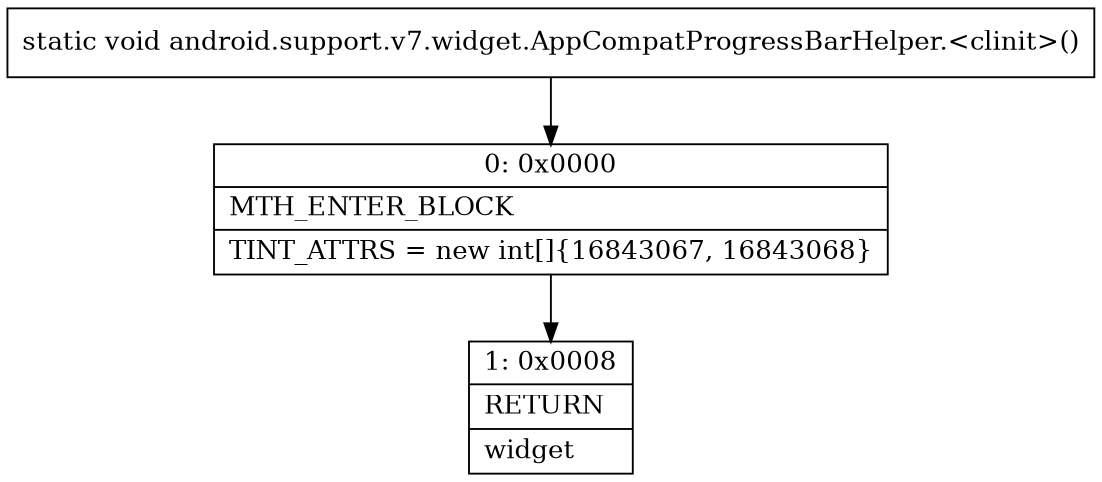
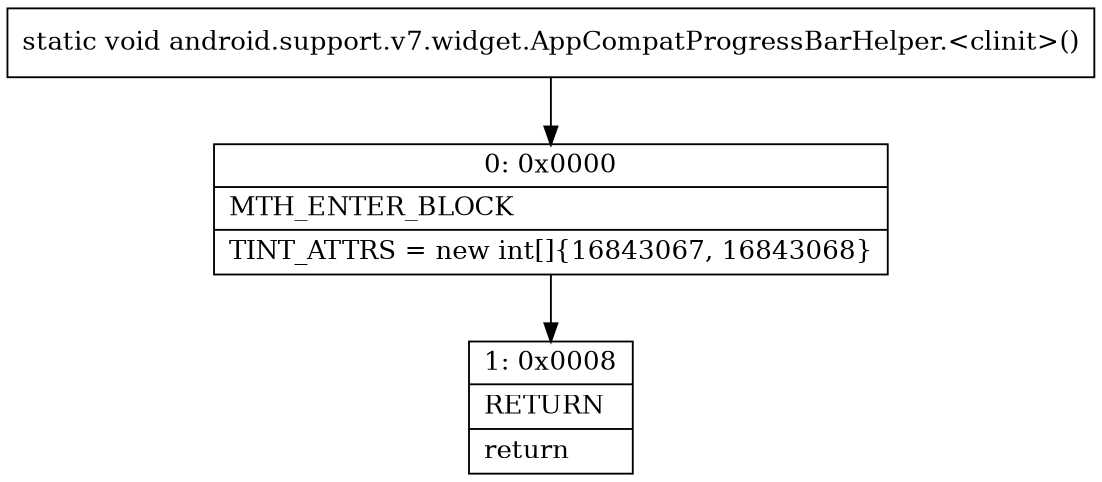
node "1: 0x0008": text "widget" -> "return"
